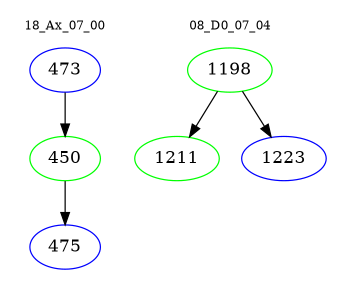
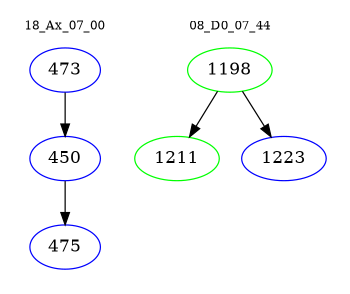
cluster "08_D0_07_04": label "08_D0_07_04" -> "08_D0_07_44"
node "450": color green -> blue
